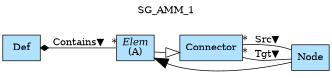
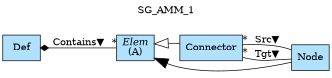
edge "Elem" -> "Connector": reversed
